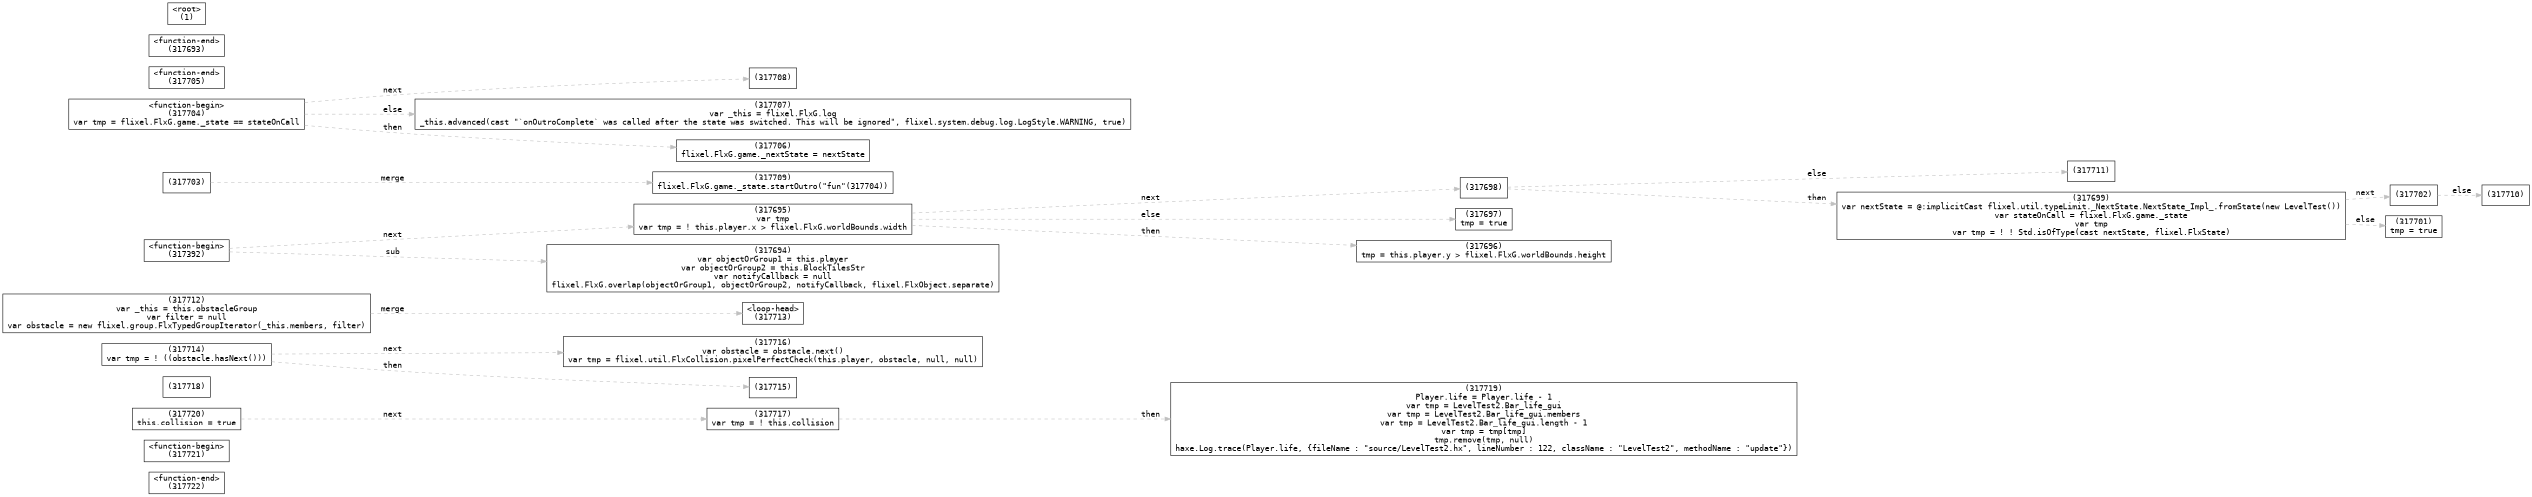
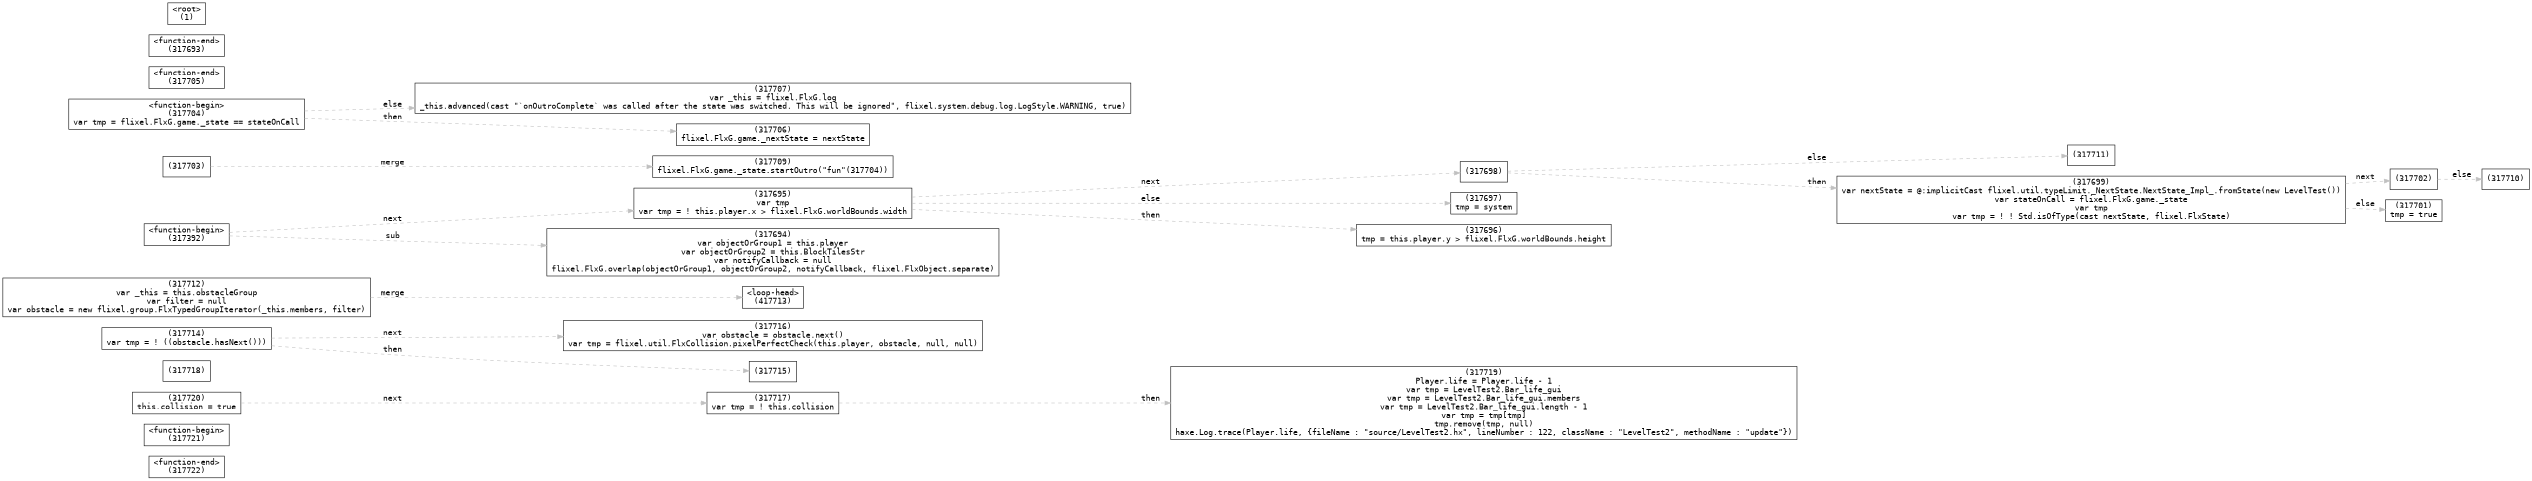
node "(317708)": removed
node "(317697) tmp = true": label "(317697) tmp = true" -> "(317697) tmp = system"
node "<loop-head> (317713)": label "<loop-head> (317713)" -> "<loop-head> (417713)"
